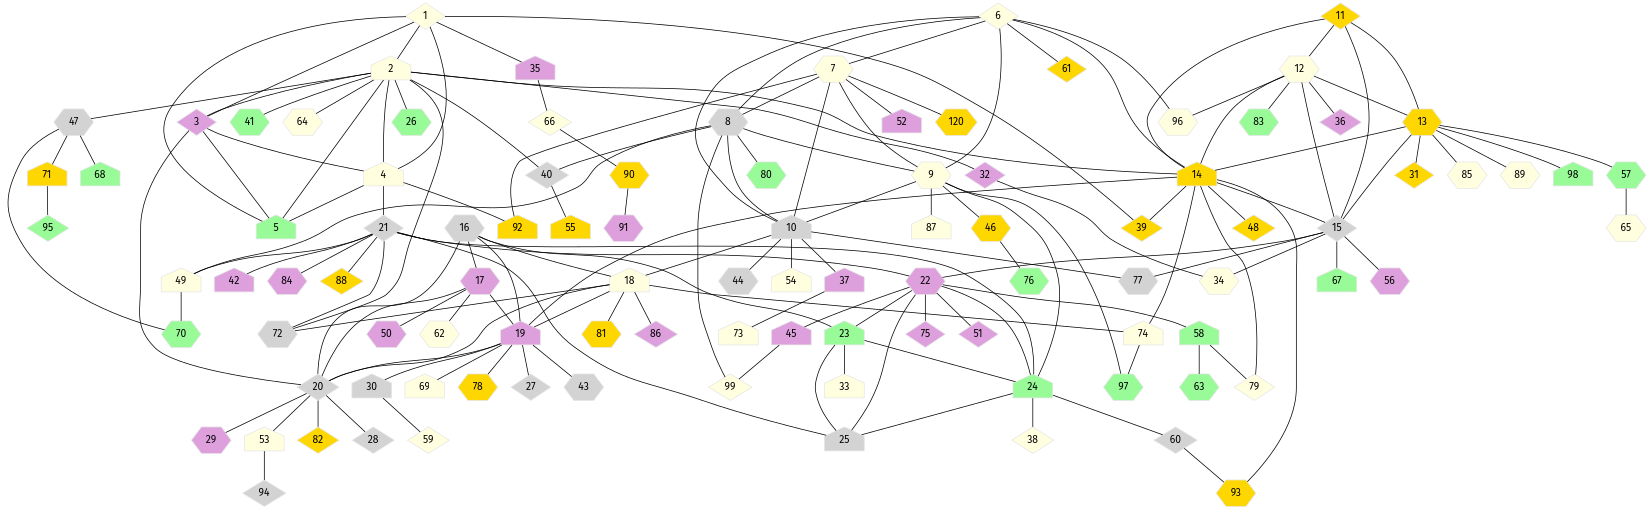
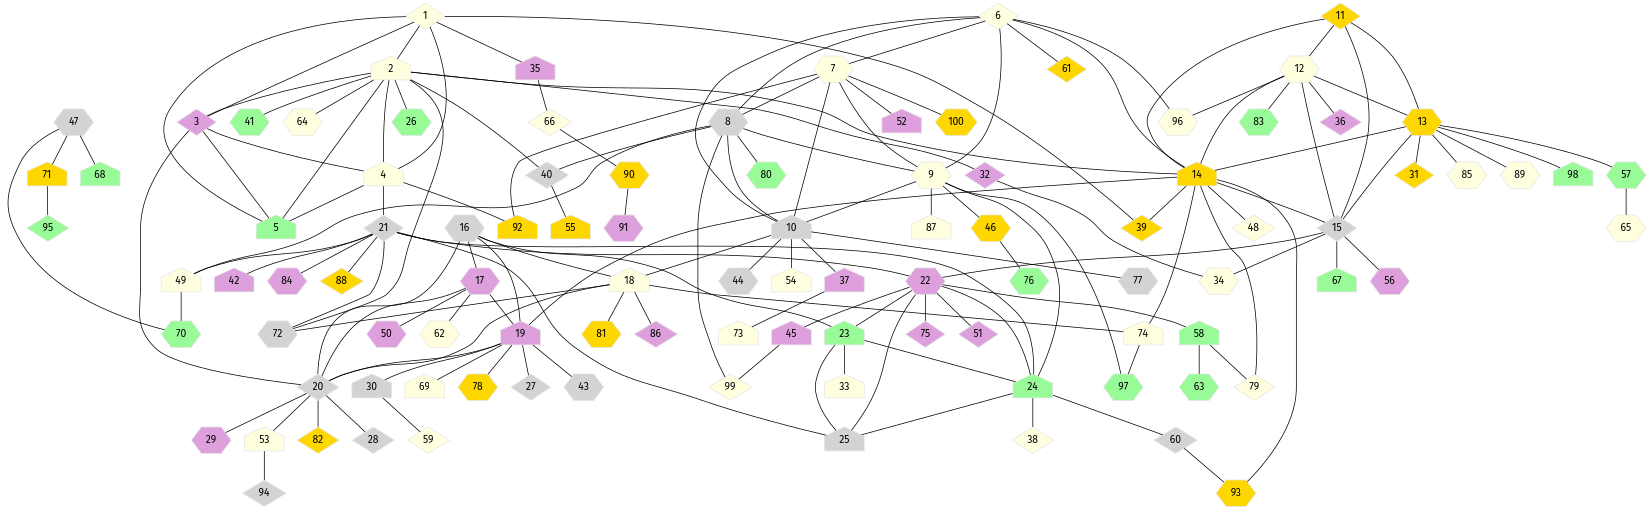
edge "2" -- "47": removed
node "120": label "120" -> "100"
node "48": fillcolor gold -> lightyellow
edge "15" -- "77": removed
edge "18" -- "19": removed
